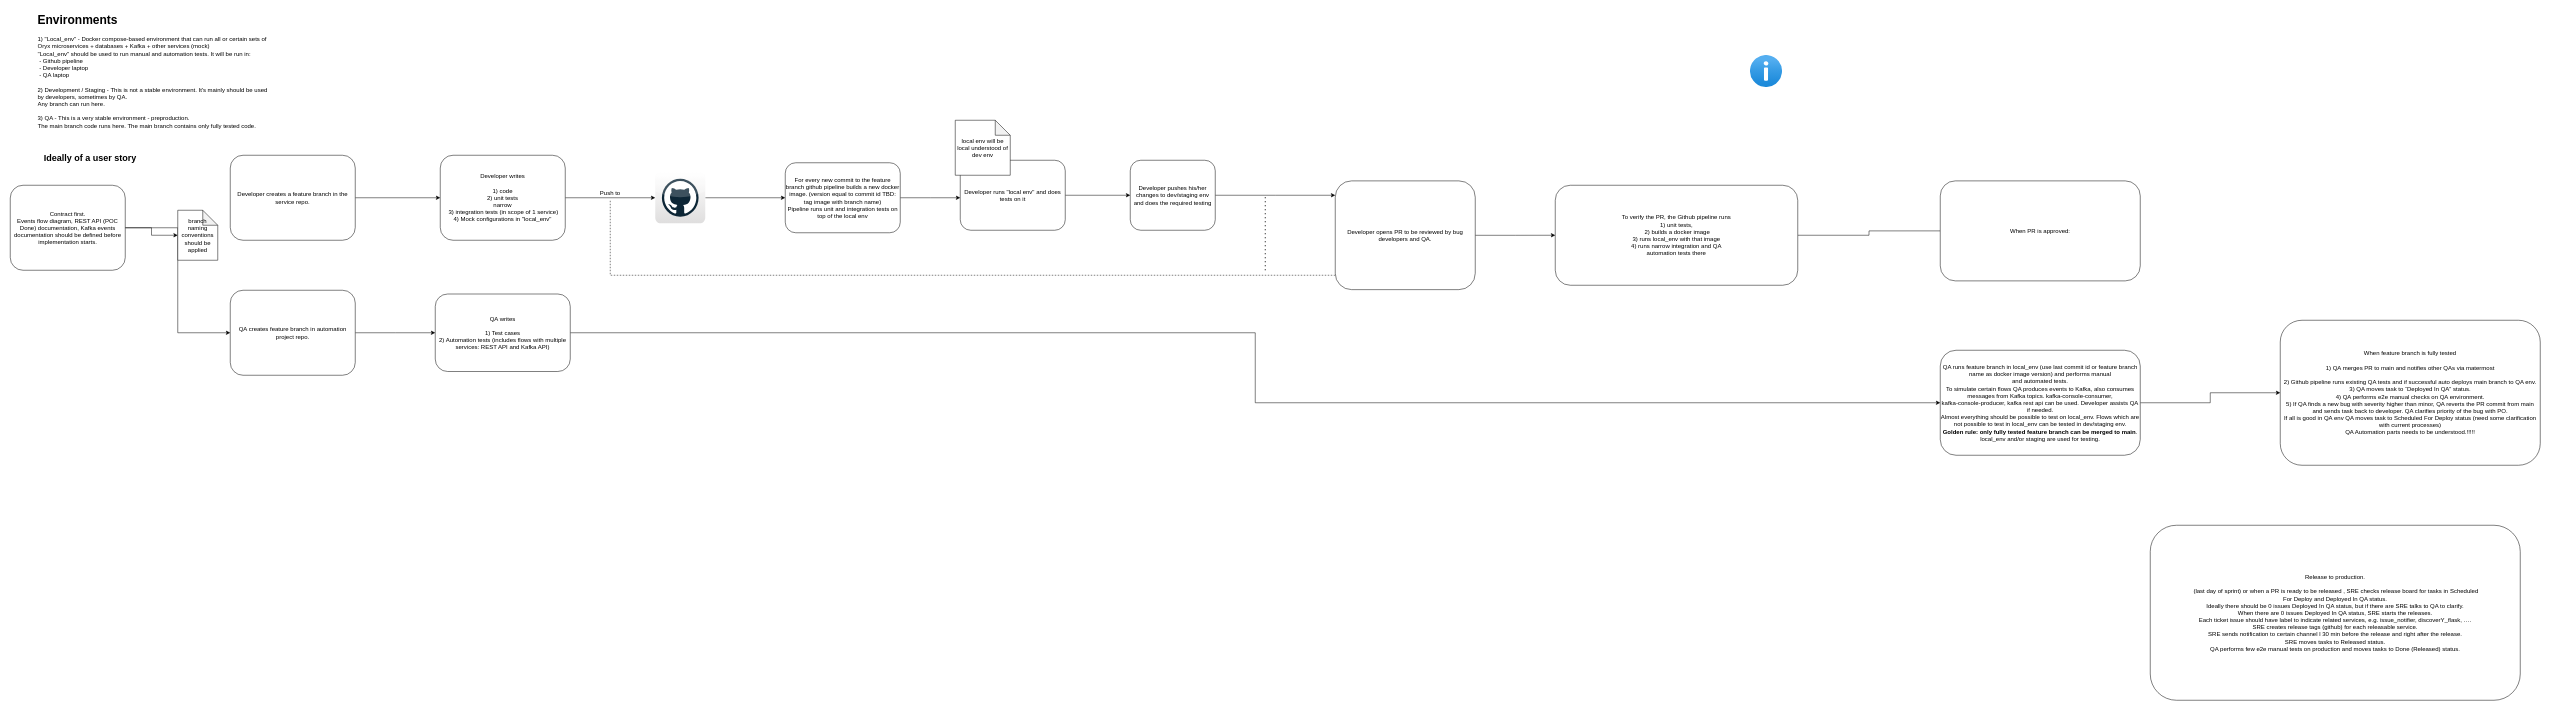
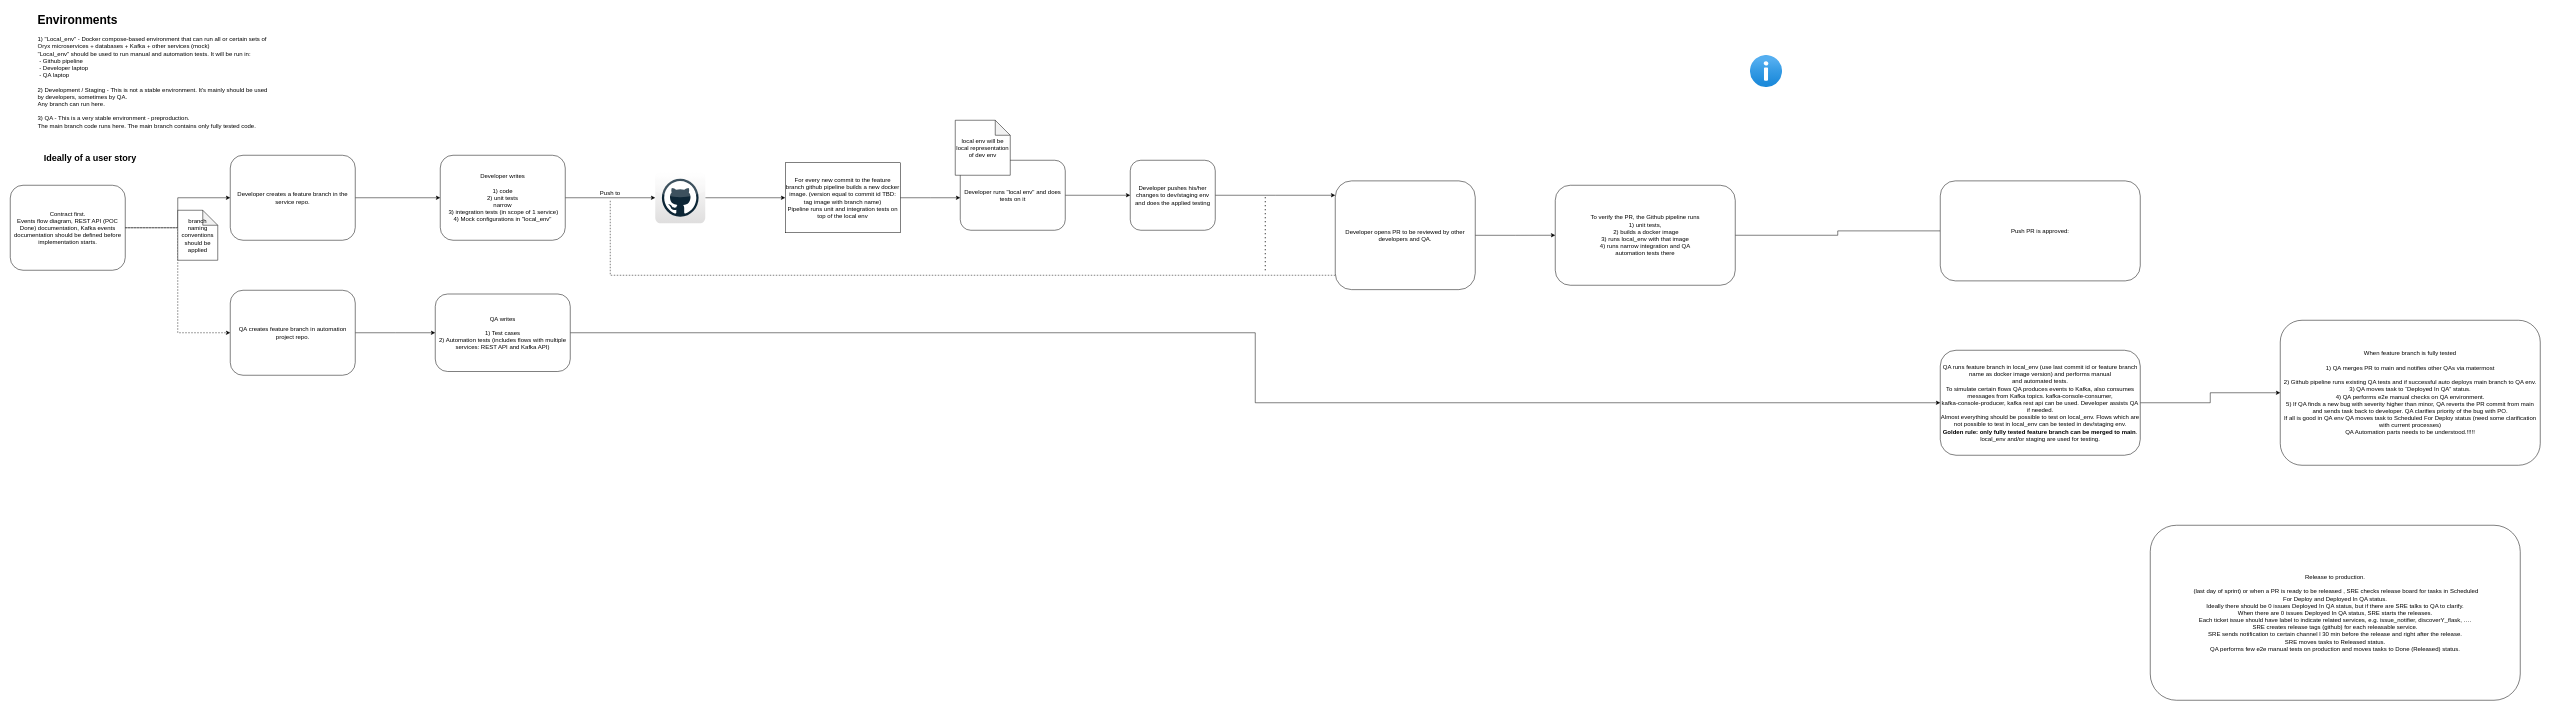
node "local env will be local understood of dev env": label "local env will be local understood of dev env" -> "local env will be local representation of dev env"
node "Developer pushes his/her changes to dev/staging env and does the required testing": label "Developer pushes his/her changes to dev/staging env and does the required testing" -> "Developer pushes his/her changes to dev/staging env and does the applied testing"
node "For every new commit to the feature branch github pipeline builds a new docker image. (version equal to commit id TBD: tag image with branch name) Pipeline runs unit and integration tests on top of the local env": shape rounded rectangle -> rectangle
node "When PR is approved:": label "When PR is approved:" -> "Push PR is approved:"
edge "Contract first. Events flow diagram, REST API (POC Done) documentation, Kafka events documentation should be defined before implementation starts." -> "branch naming conventions should be applied": now "Contract first. Events flow diagram, REST API (POC Done) documentation, Kafka events documentation should be defined before implementation starts." -> "Developer creates a feature branch in the service repo."
edge "Contract first. Events flow diagram, REST API (POC Done) documentation, Kafka events documentation should be defined before implementation starts." -> "QA creates feature branch in automation project repo.": style solid -> dashed
node "Developer opens PR to be reviewed by bug developers and QA.": label "Developer opens PR to be reviewed by bug developers and QA." -> "Developer opens PR to be reviewed by other developers and QA."
node "To verify the PR, the Github pipeline runs 1) unit tests, 2) builds a docker image 3) runs local_env with that image 4) runs narrow integration and QA automation tests there": size 243x100 -> 180x100
